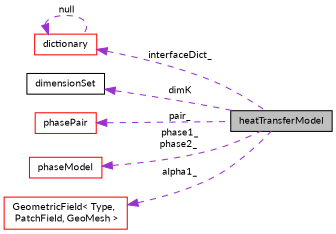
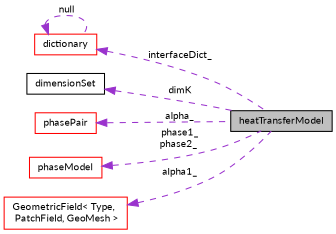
edge "heatTransferModel" -> "phasePair": label " pair_" -> " alpha_"
